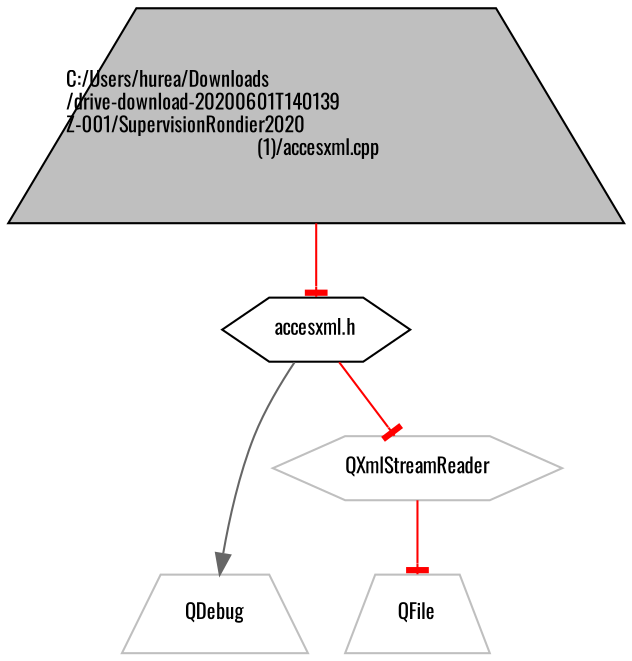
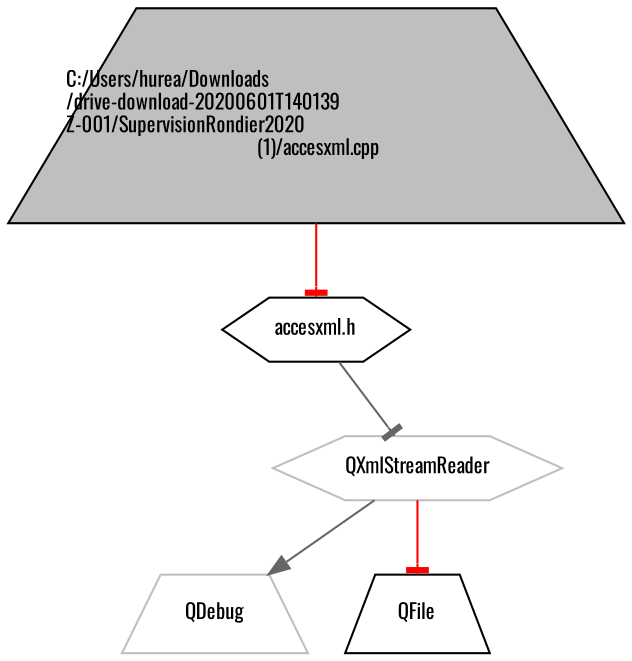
edge "accesxml.h" -> "QXmlStreamReader": color red -> gray40
edge "accesxml.h" -> "QDebug": now "QXmlStreamReader" -> "QDebug"
node "QFile": color grey75 -> black
